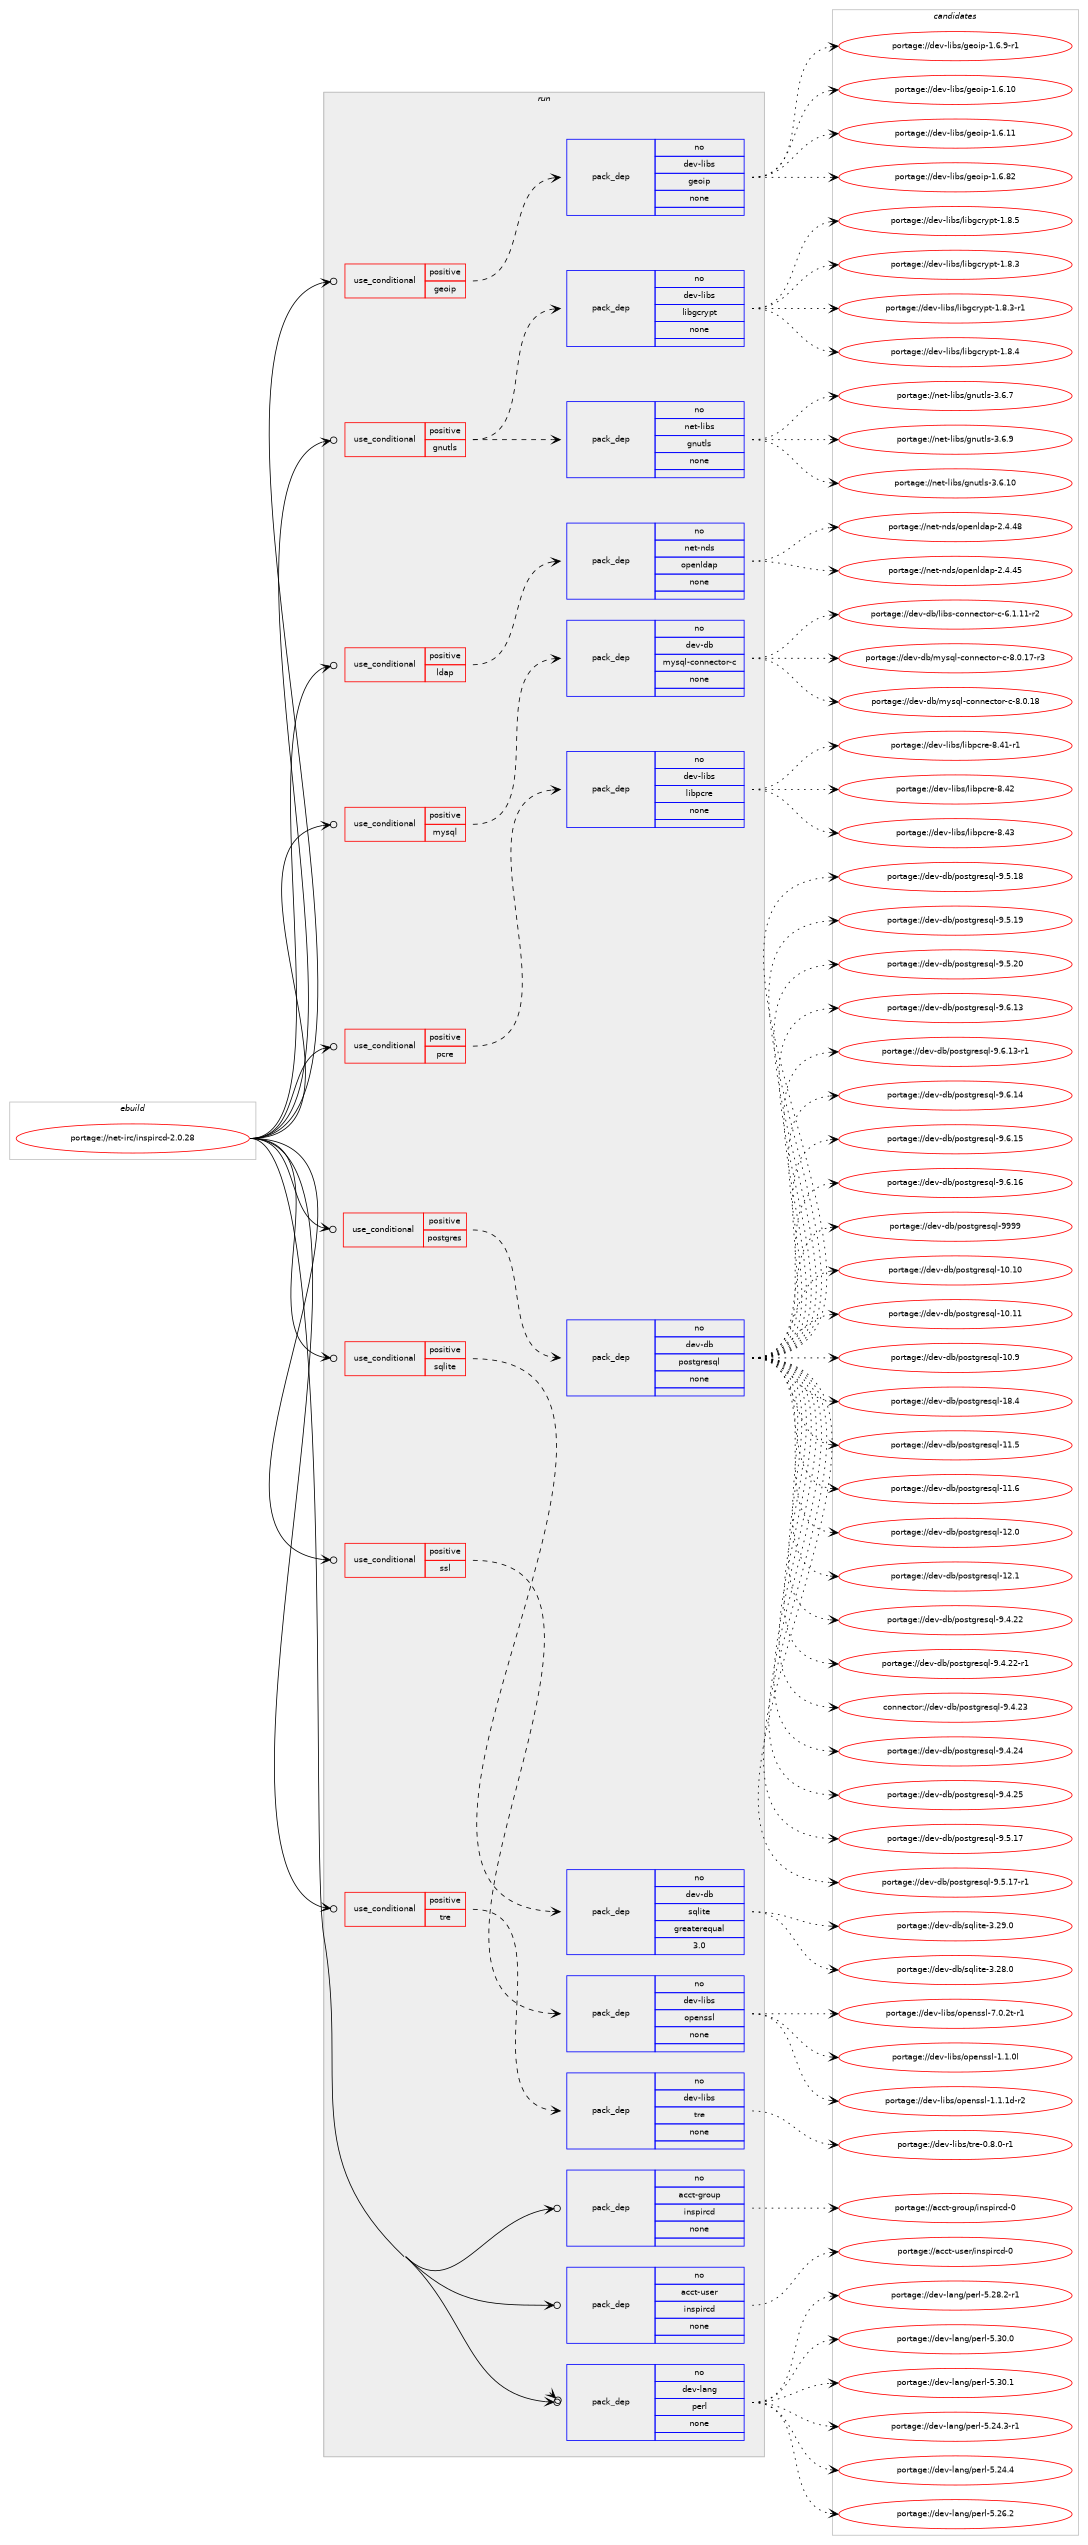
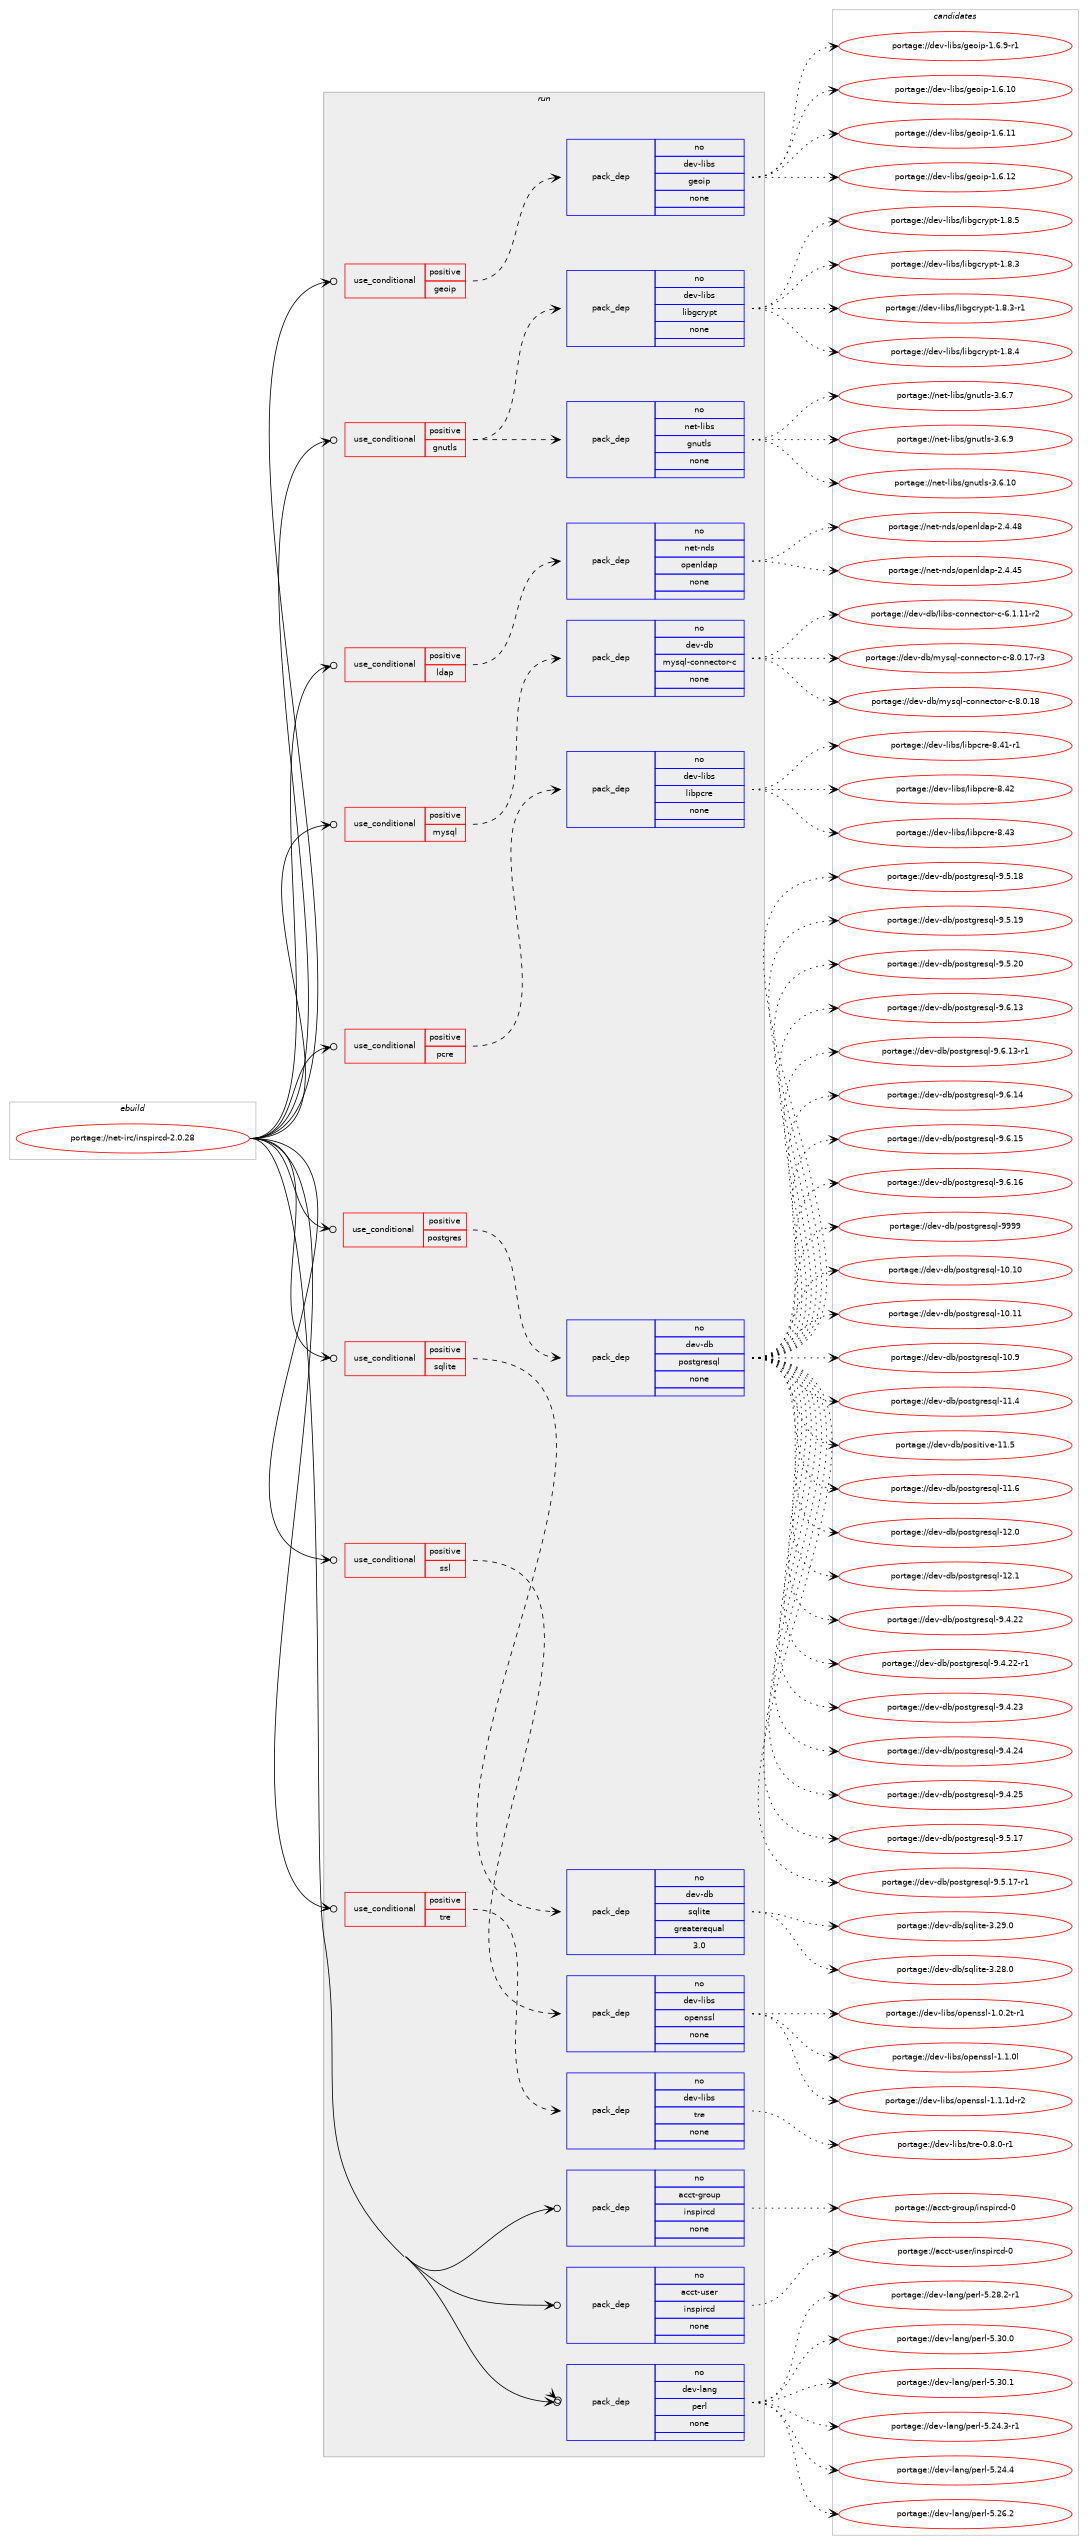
node "portage://dev-libs/geoip-1.6.82": label "portage://dev-libs/geoip-1.6.82" -> "portage://dev-libs/geoip-1.6.12"
node "portage://dev-db/postgresql-18.4": label "portage://dev-db/postgresql-18.4" -> "portage://dev-db/postgresql-11.4"
node "portage://dev-db/postgresql-11.5": label "portage://dev-db/postgresql-11.5" -> "portage://dev-db/positive-11.5"
node "connector://dev-db/postgresql-9.4.23": label "connector://dev-db/postgresql-9.4.23" -> "portage://dev-db/postgresql-9.4.23"
node "portage://dev-libs/openssl-7.0.2t-r1": label "portage://dev-libs/openssl-7.0.2t-r1" -> "portage://dev-libs/openssl-1.0.2t-r1"
